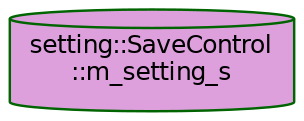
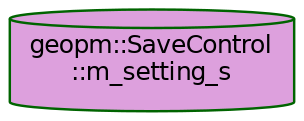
node "setting::SaveControl ::m_setting_s": label "setting::SaveControl ::m_setting_s" -> "geopm::SaveControl ::m_setting_s"
